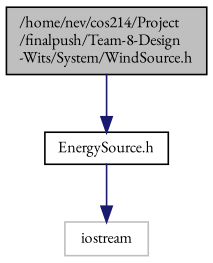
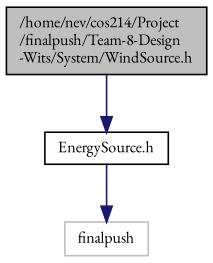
node "iostream": label "iostream" -> "finalpush"
